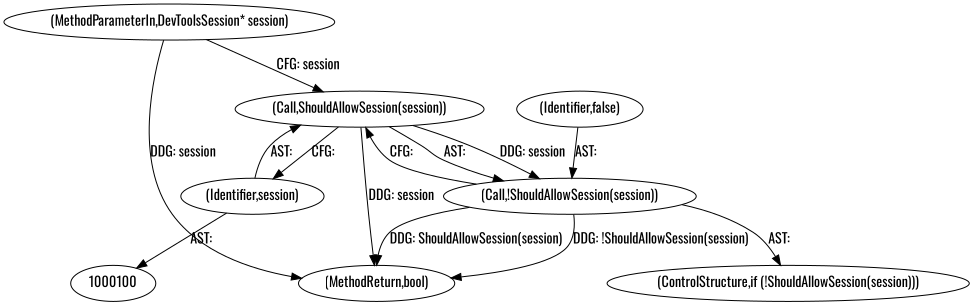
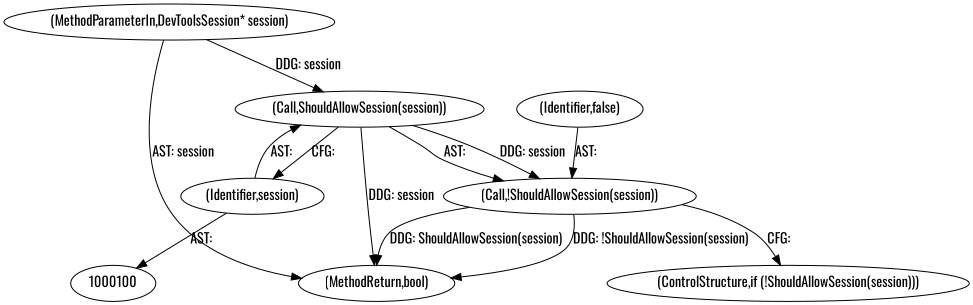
edge "(MethodParameterIn,DevToolsSession* session)" -> "(Call,ShouldAllowSession(session))": label "CFG: session" -> "DDG: session"
edge "(MethodParameterIn,DevToolsSession* session)" -> "(MethodReturn,bool)": label "DDG: session" -> "AST: session"
edge "(Call,!ShouldAllowSession(session))" -> "(Call,ShouldAllowSession(session))": removed, label "CFG:"
edge "(Call,!ShouldAllowSession(session))" -> "(ControlStructure,if (!ShouldAllowSession(session)))": label "AST: " -> "CFG: "
